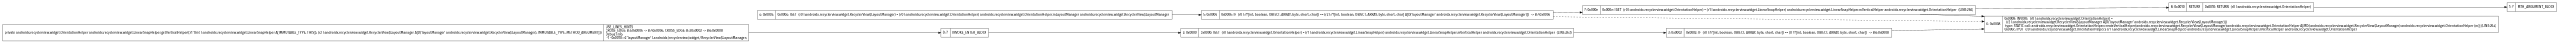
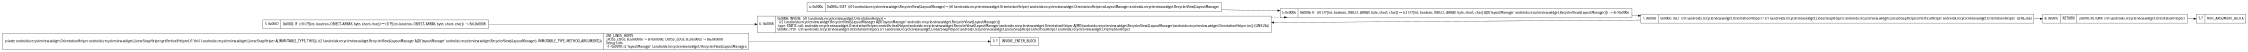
edge "5: 0x0006" -> "6: 0x0008": reversed
node "2: 0x0000": removed
